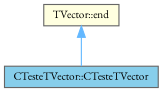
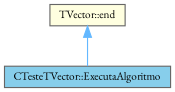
node "CTesteTVector::CTesteTVector": label "CTesteTVector::CTesteTVector" -> "CTesteTVector::ExecutaAlgoritmo"
